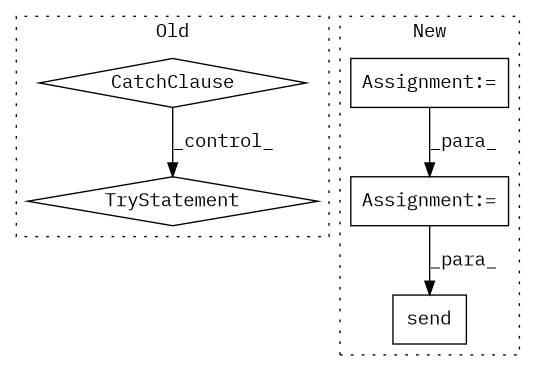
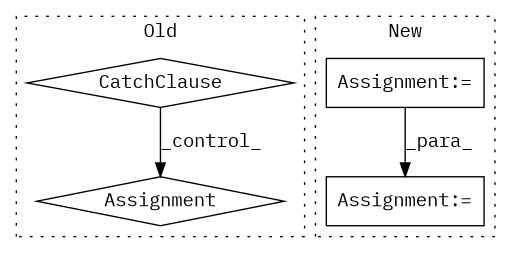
node "TryStatement": label "TryStatement" -> "Assignment"
node "send": removed
